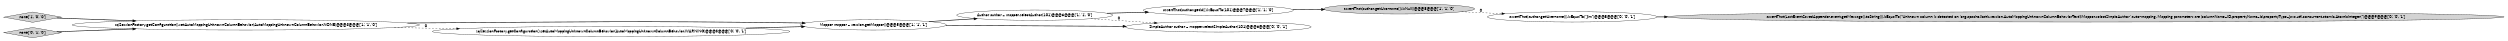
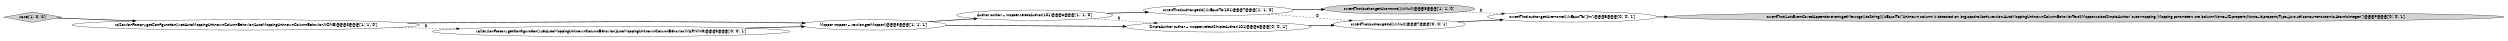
node "assertThat(author.getId()).isNull()@@@7@@@['0', '0', '1']": added
node "none['0', '1', '0']": removed
